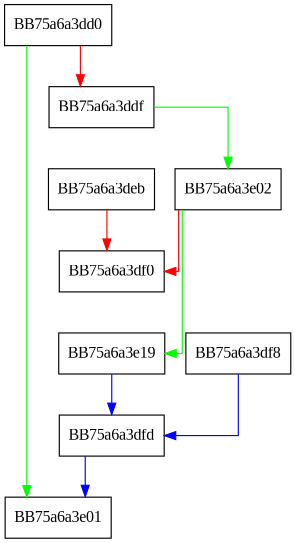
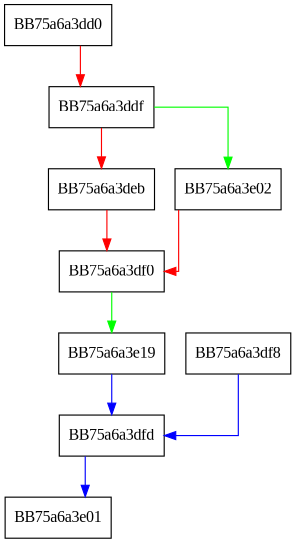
edge "BB75a6a3ddf" -> "BB75a6a3deb": added
edge "BB75a6a3dd0" -> "BB75a6a3e01": removed
edge "BB75a6a3e02" -> "BB75a6a3e19": now "BB75a6a3df0" -> "BB75a6a3e19"
